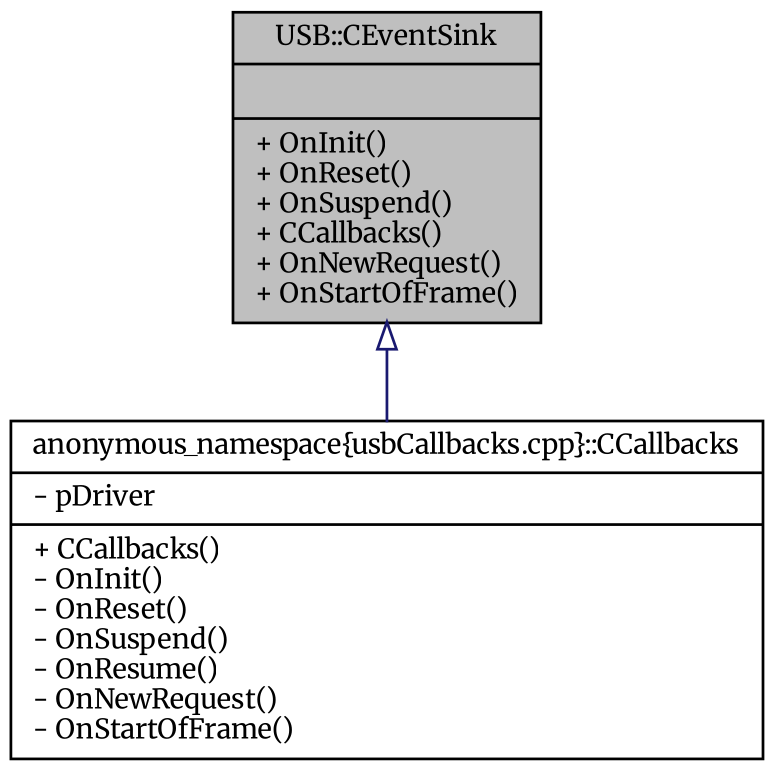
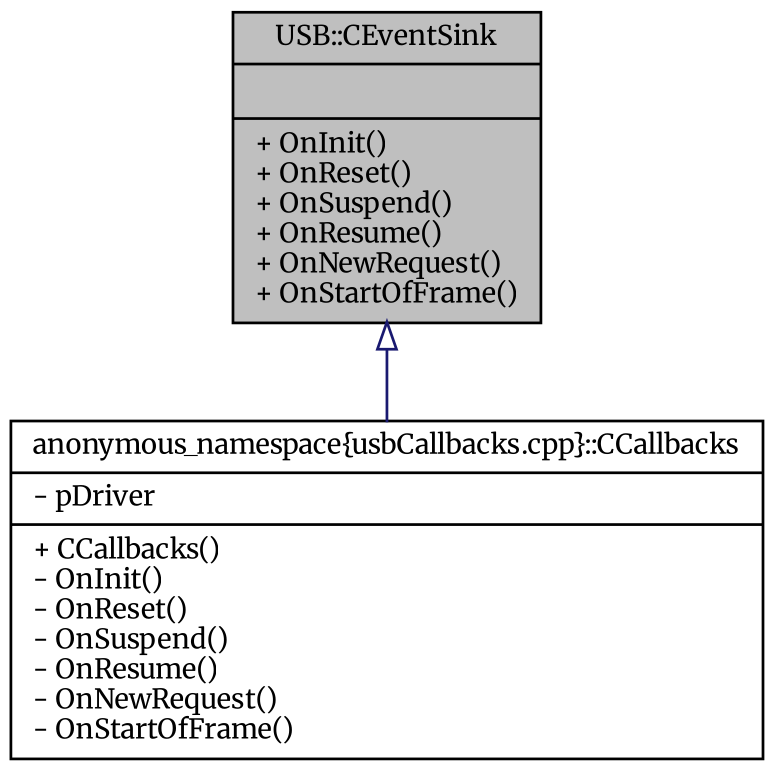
node "USB::CEventSink": text "+ CCallbacks()" -> "+ OnResume()"
